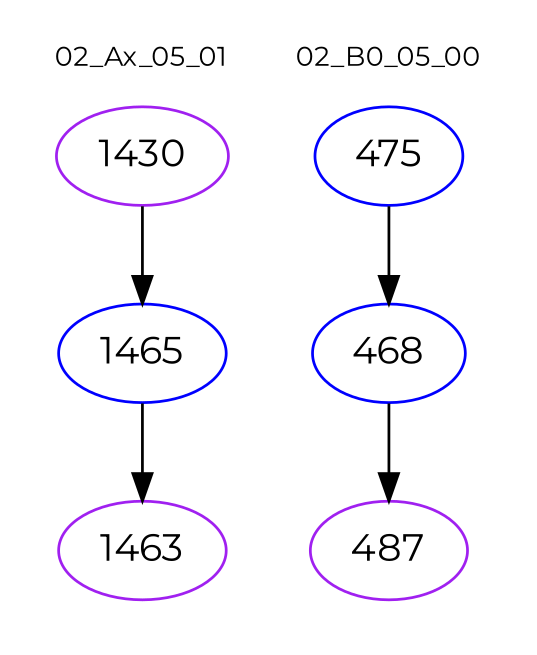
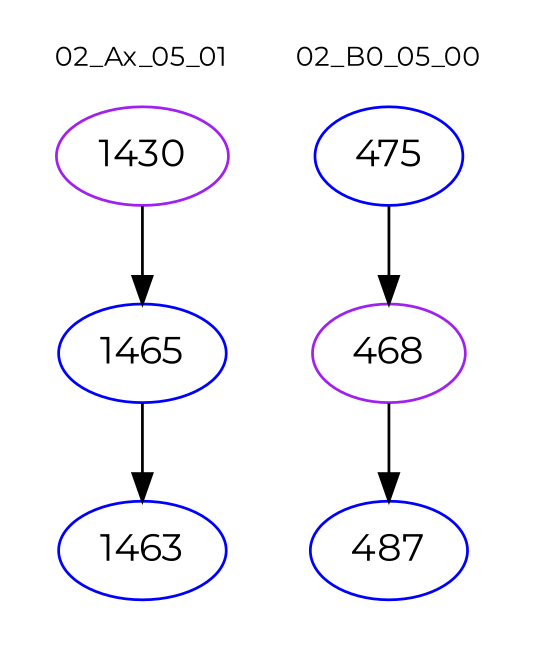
node "468": color blue -> purple
node "1463": color purple -> blue
node "487": color purple -> blue
